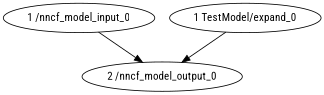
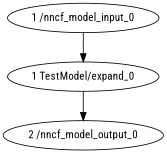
edge "1 /nncf_model_input_0" -> "2 /nncf_model_output_0": now "1 /nncf_model_input_0" -> "1 TestModel/expand_0"
